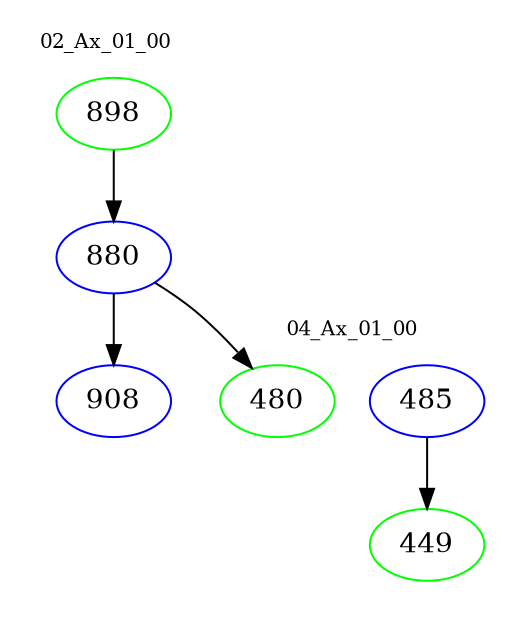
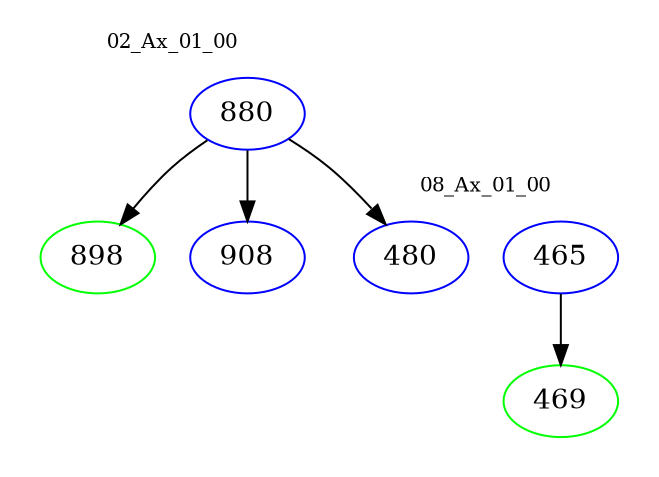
edge "898" -> "880": reversed
cluster "04_Ax_01_00": label "04_Ax_01_00" -> "08_Ax_01_00"
node "480": color green -> blue
node "485": label "485" -> "465"
node "449": label "449" -> "469"
